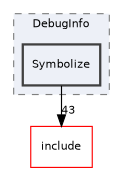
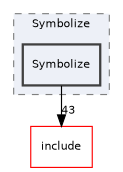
cluster "DebugInfo": label "DebugInfo" -> "Symbolize"
